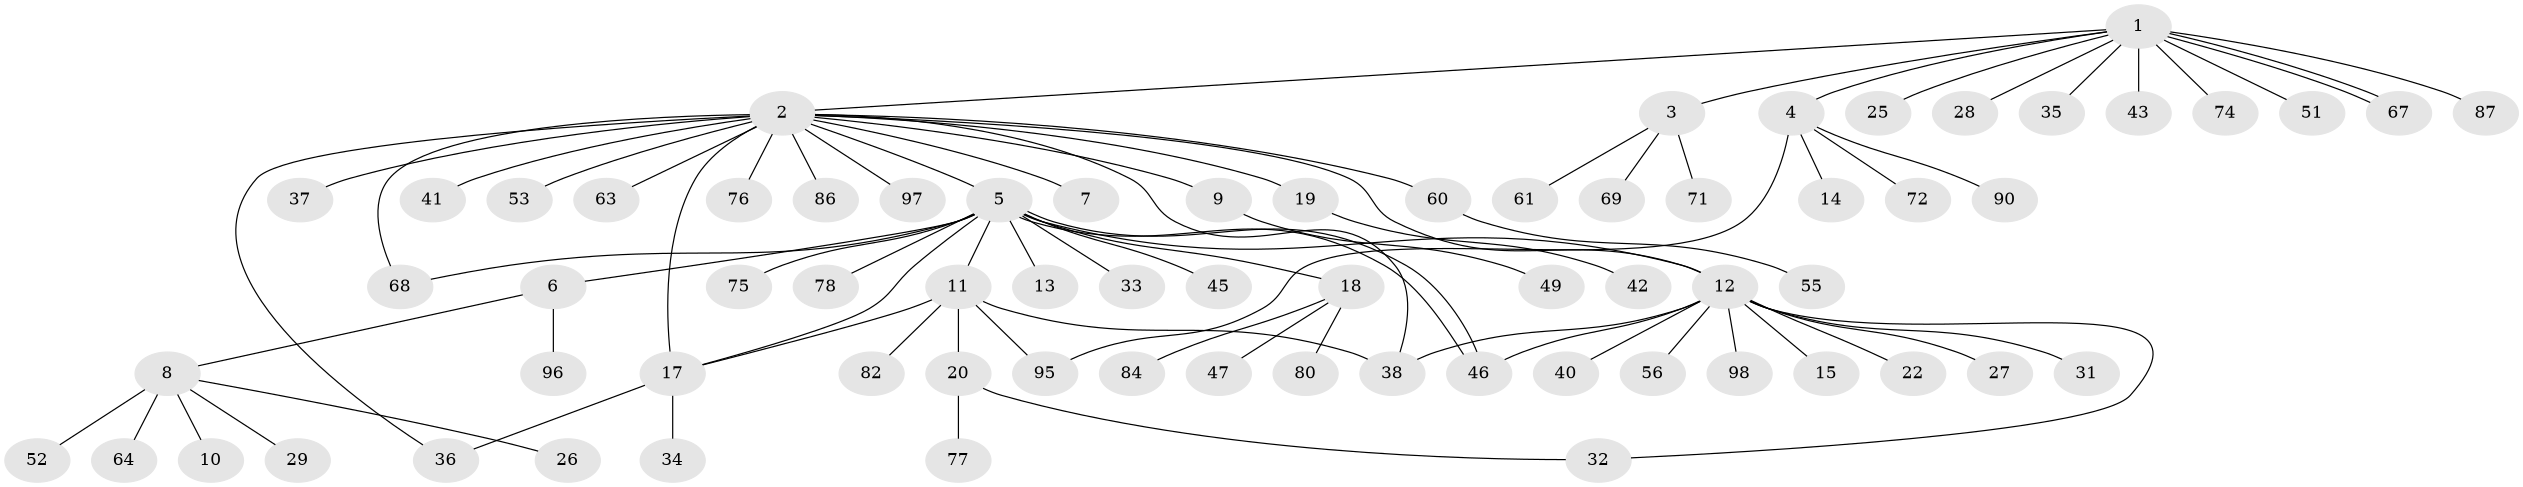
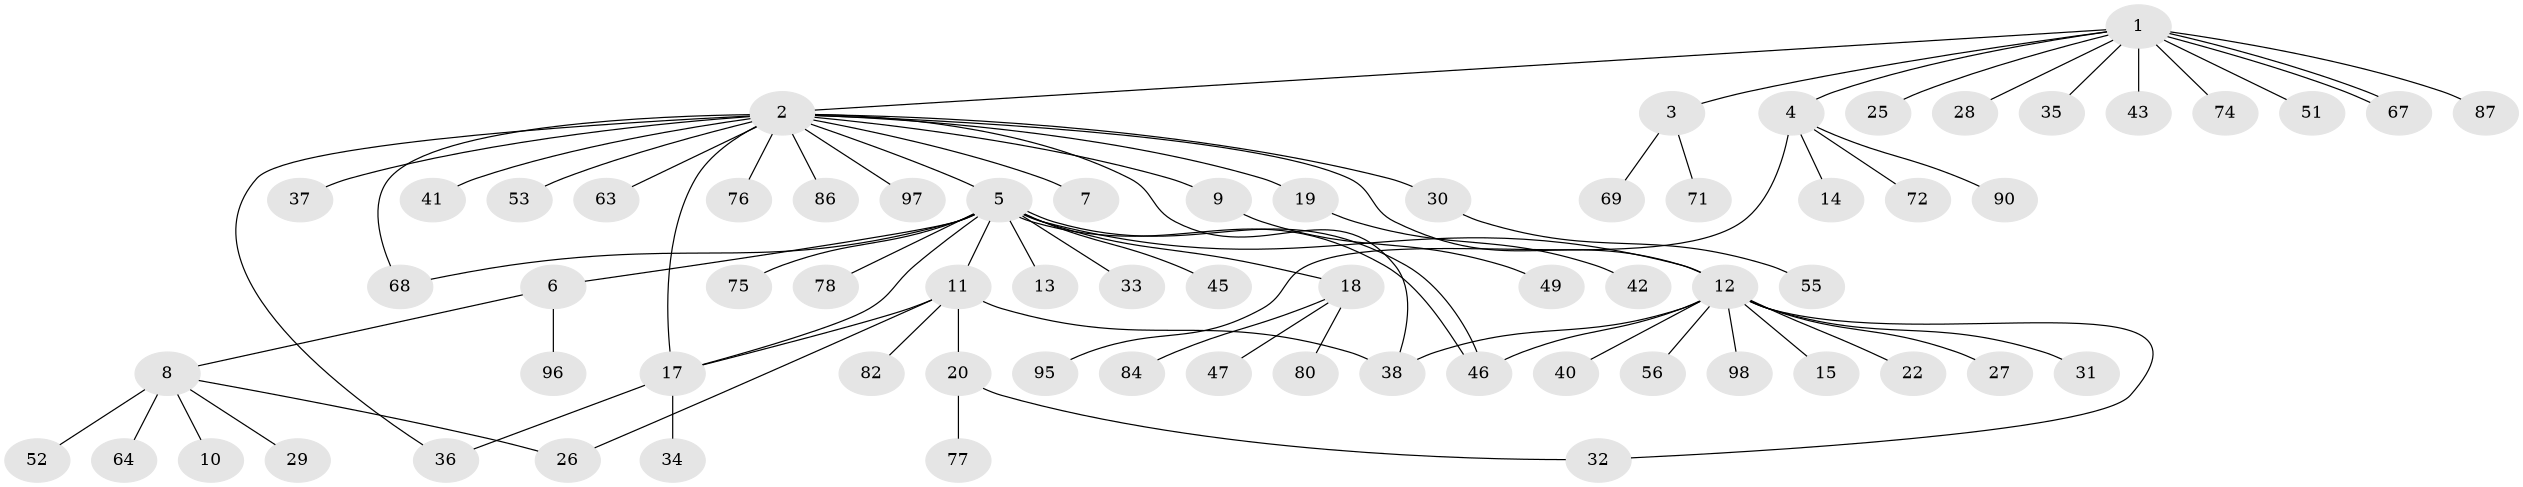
node "60": label "60" -> "30"
node "61": removed
edge "11" -- "95": now "11" -- "26"
